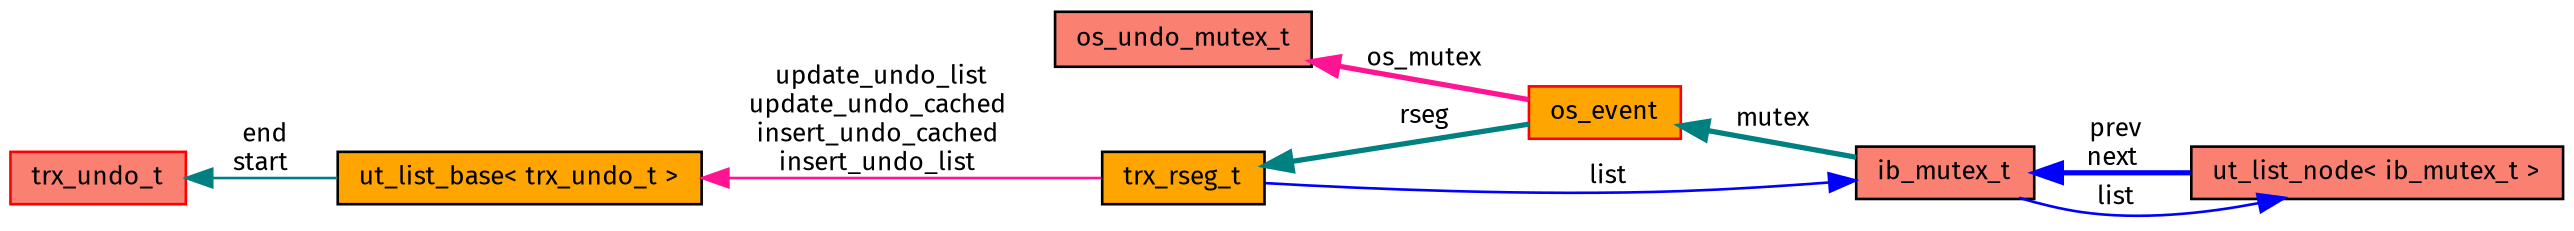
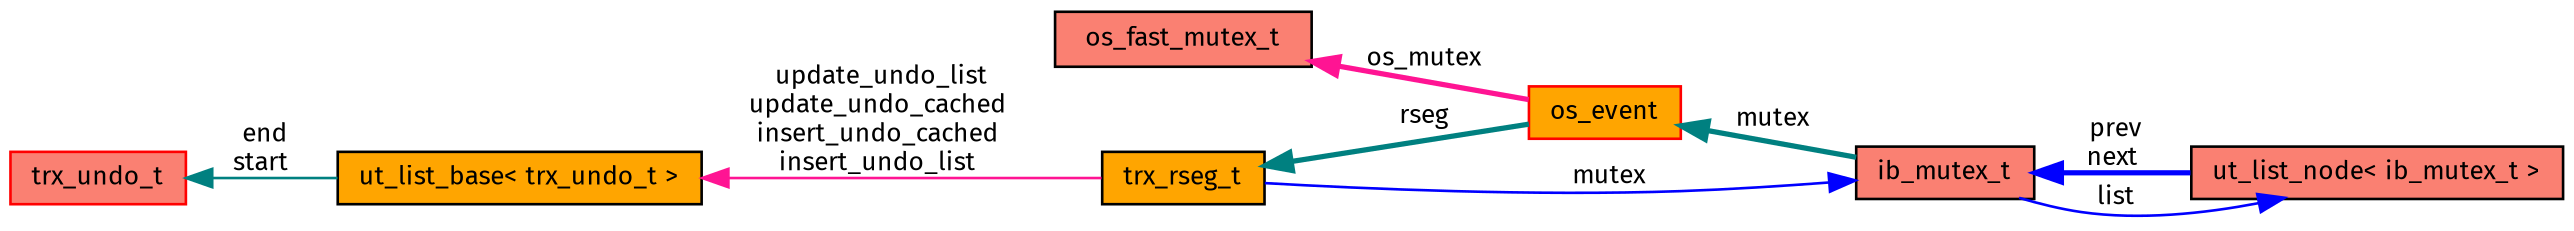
node "os_undo_mutex_t": label "os_undo_mutex_t" -> "os_fast_mutex_t"
edge "trx_rseg_t" -> "ib_mutex_t": label " list" -> " mutex"
